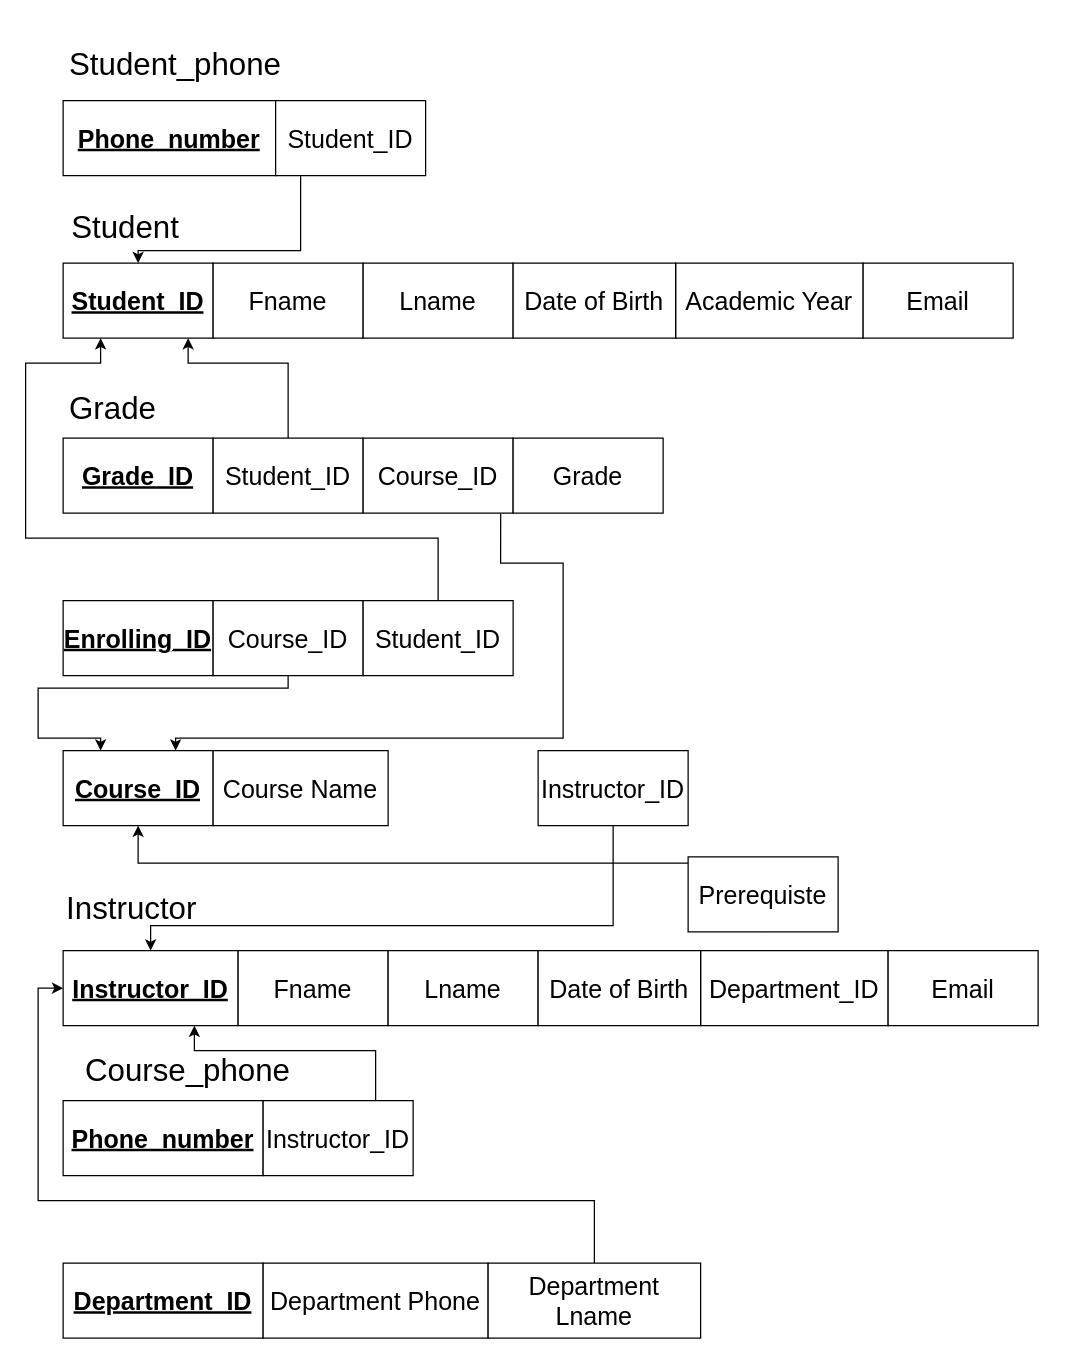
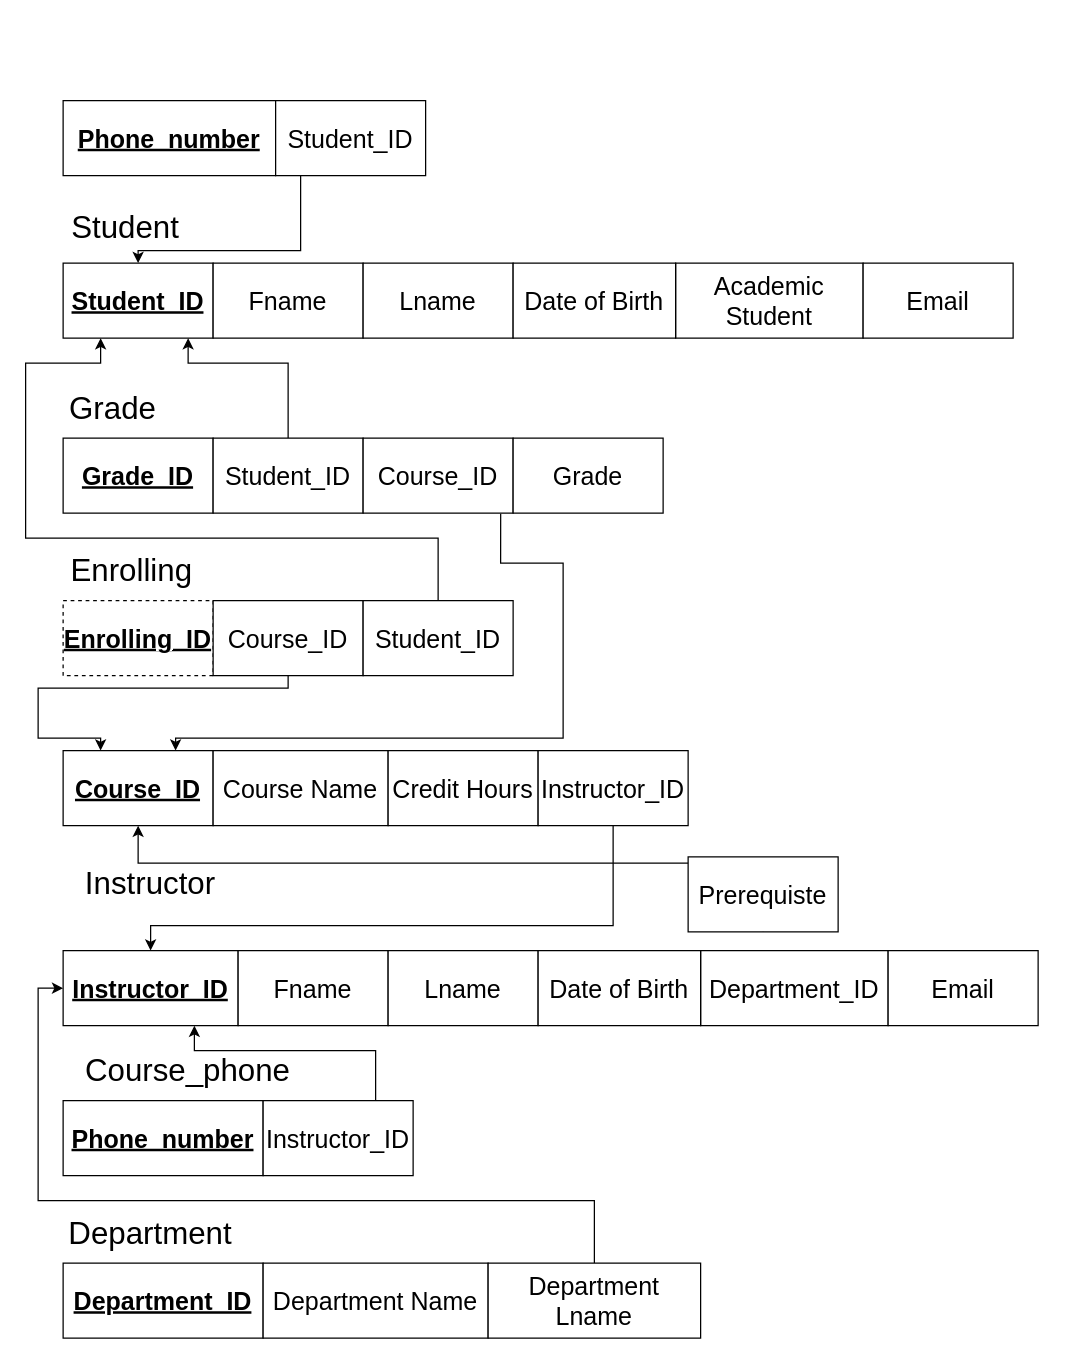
node "Student_phone": removed
node "Academic Year": label "Academic Year" -> "Academic Student"
node "Enrolling": added
node "Enrolling_ID": style solid -> dashed
node "Credit Hours": added
node "Instructor": moved (132, 907) -> (151, 882)
node "Department": added
node "Department Phone": label "Department Phone" -> "Department Name"
